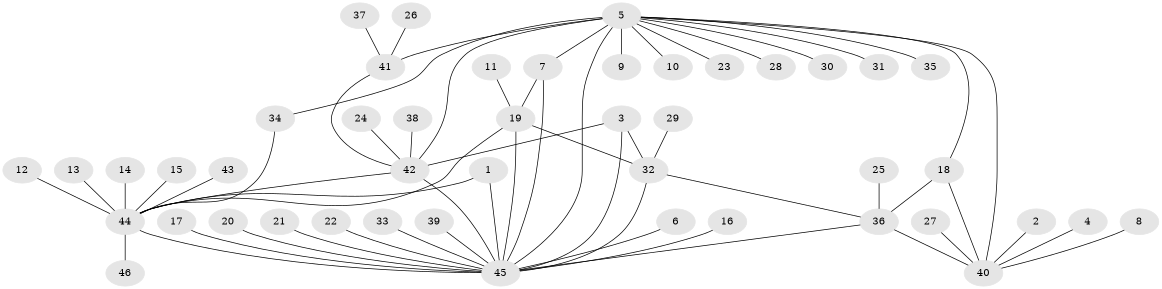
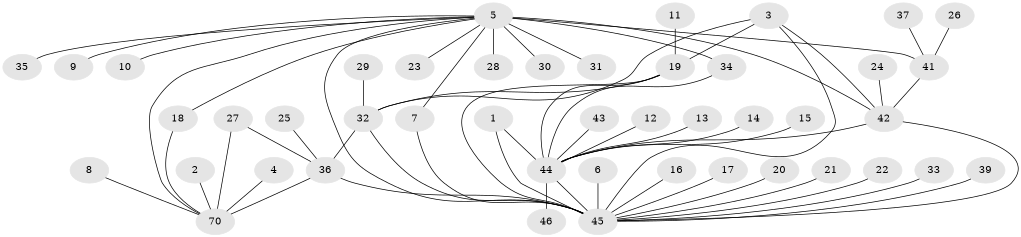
edge "7" -- "19": now "3" -- "19"
node "38": removed
edge "18" -- "36": now "27" -- "36"
node "40": label "40" -> "70"
